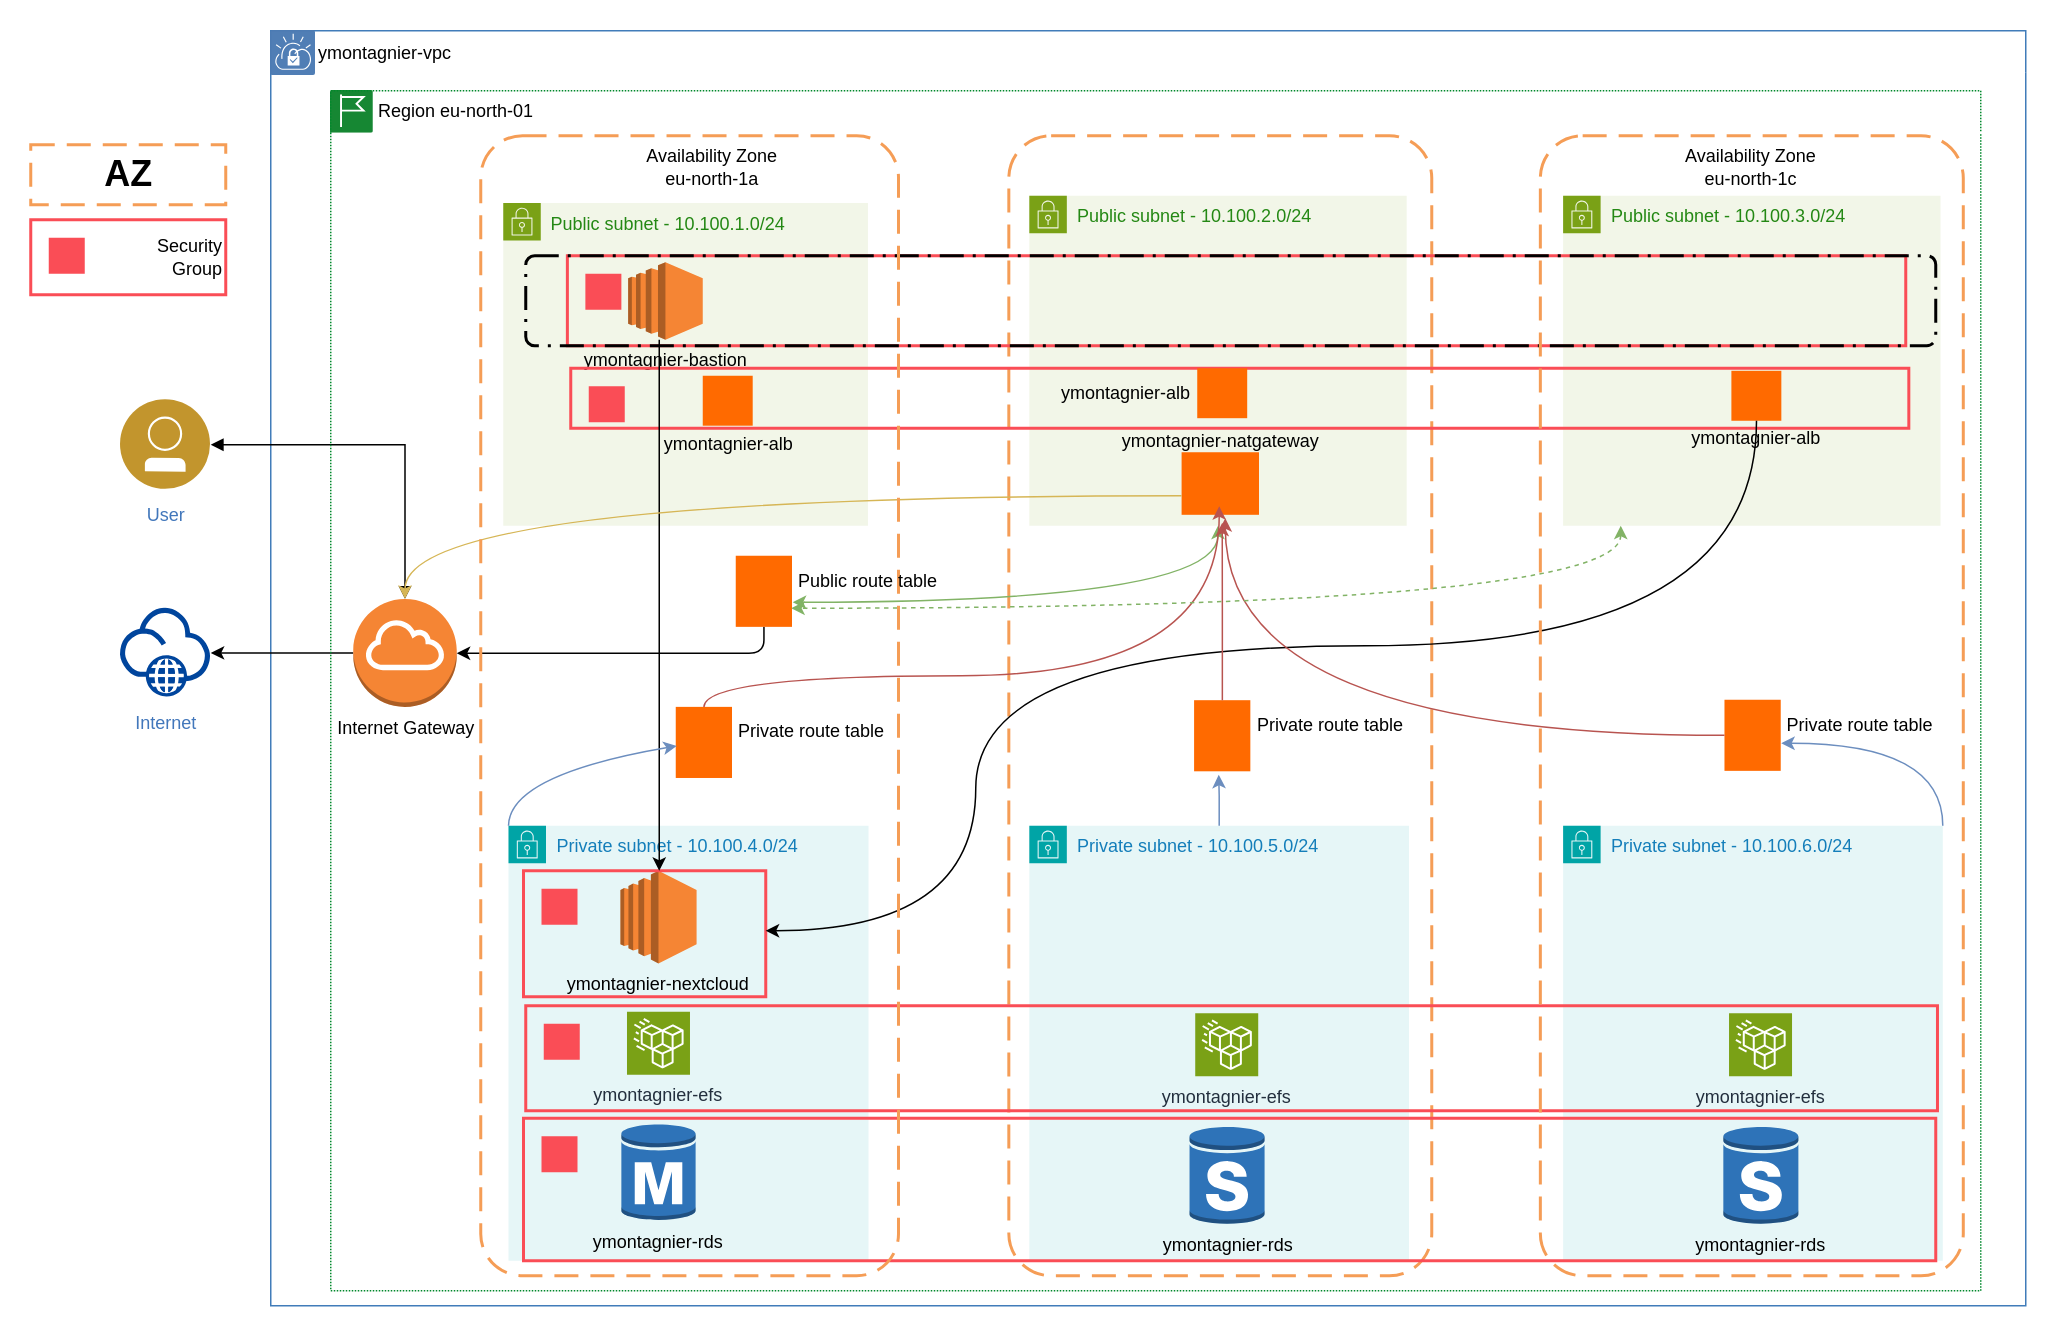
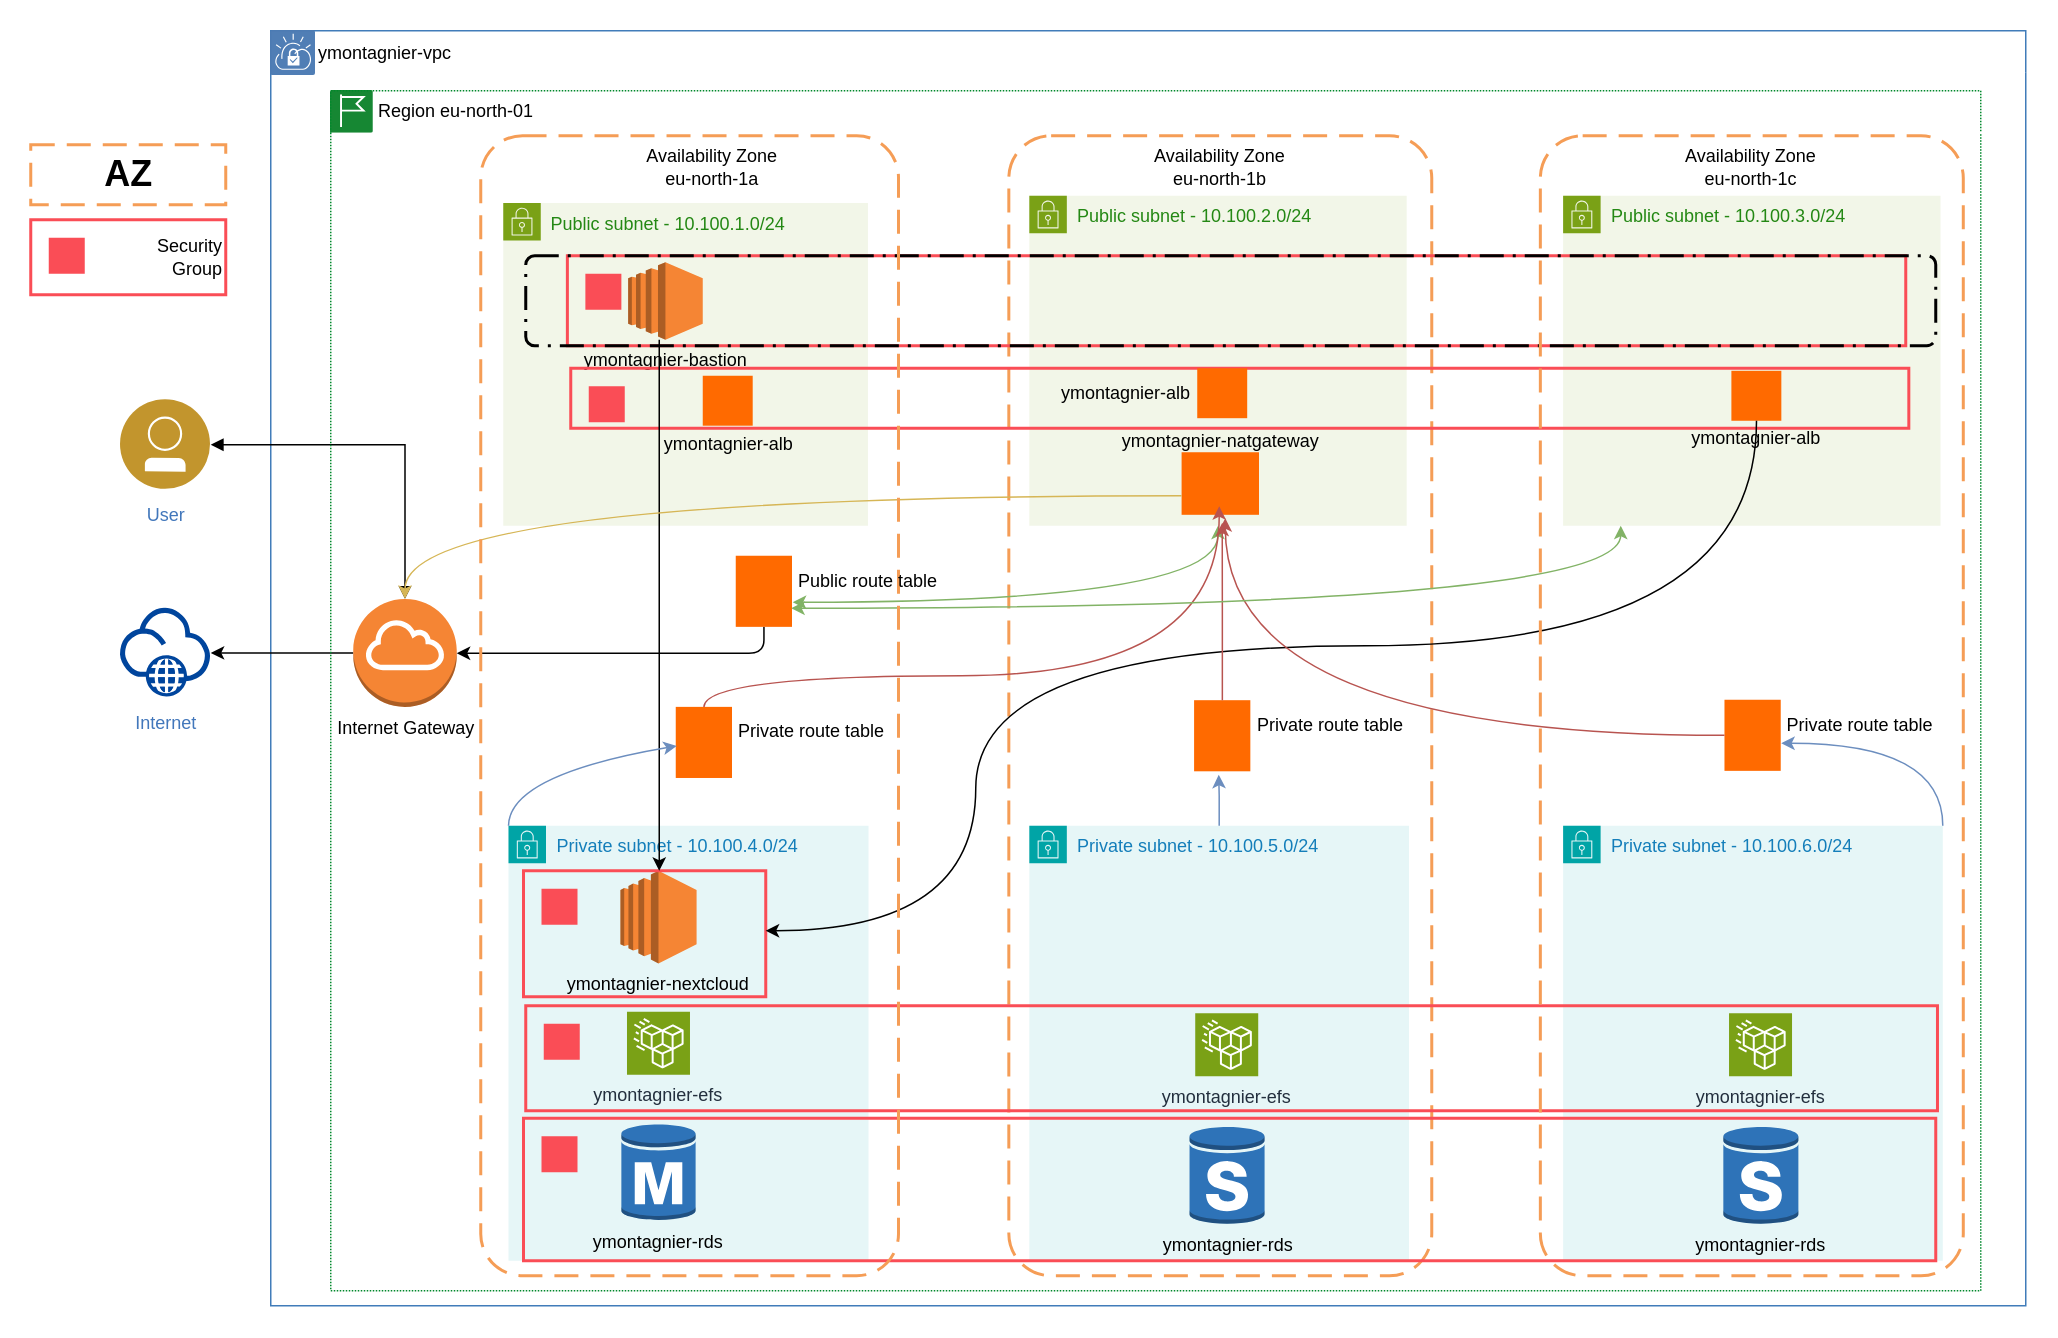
node "Availability Zone eu-north-1b": added
edge "Public subnet - 10.100.3.0/24" -- "Public route table": style dashed -> solid
